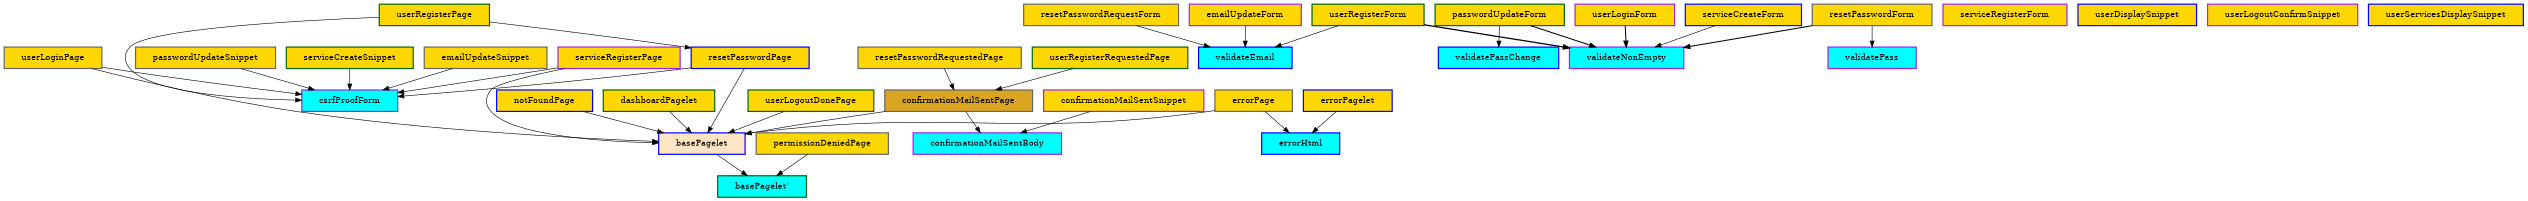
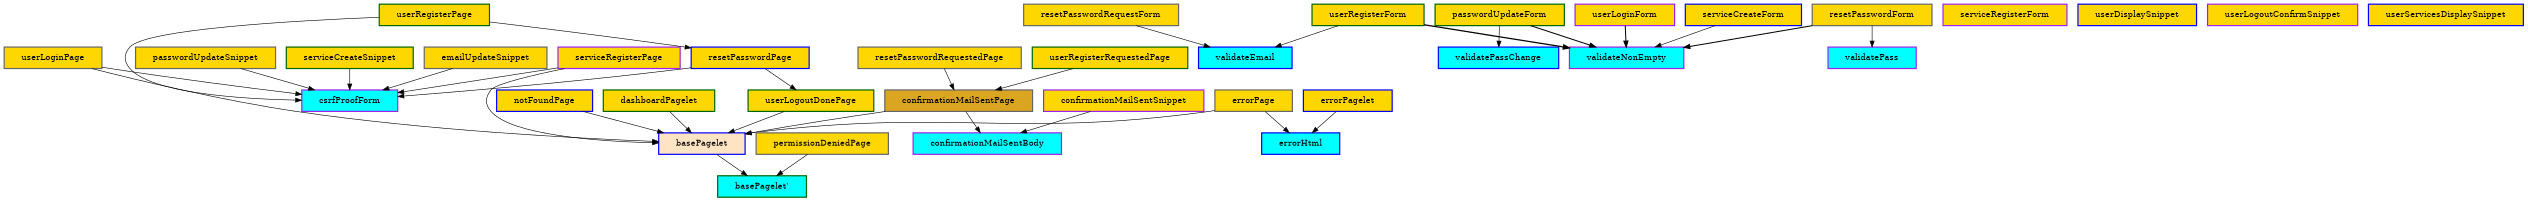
node "emailUpdateForm": removed
edge "resetPasswordPage" -> "basePagelet": now "resetPasswordPage" -> "userLogoutDonePage"
